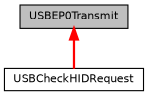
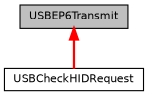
node "USBEP0Transmit": label "USBEP0Transmit" -> "USBEP6Transmit"
